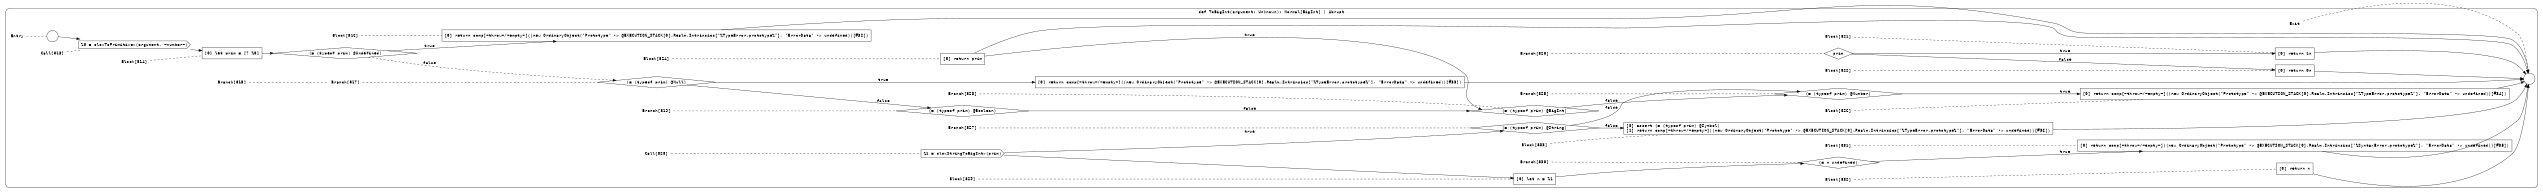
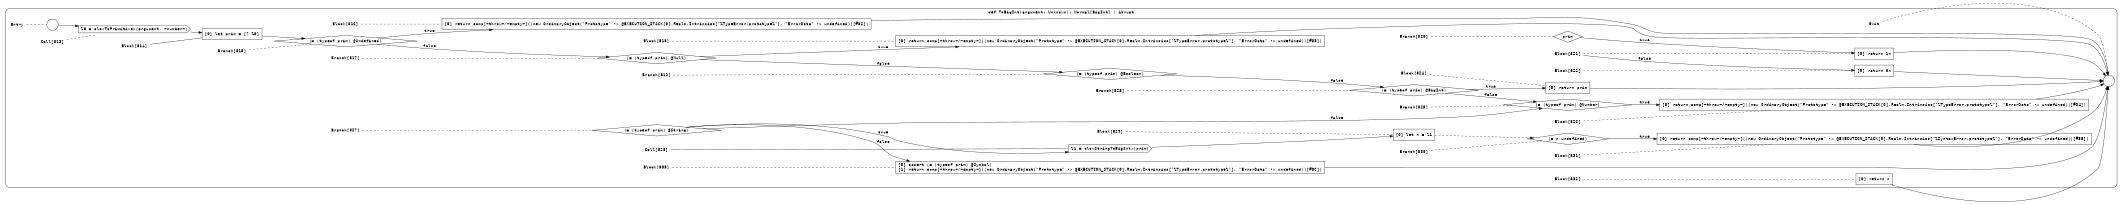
edge "[0] return prim" -> "(= (typeof prim) @BigInt)": reversed
node "Block[818]": added
edge "[0] let prim = [? %0]" -- "Block[814]": style dashed -> solid
edge "prim" -> "[0] return 0n": now "Block[821]" -> "[0] return 0n"
edge "(= (typeof prim) @Undefined)" -> "(= (typeof prim) @Null)": style dashed -> solid
edge "Branch[815]" -- "Branch[817]": now "Branch[815]" -- "(= (typeof prim) @Undefined)"
edge "%1 = clo<StringToBigInt>(prim)" -> "(= (typeof prim) @String)": reversed
edge "Call[828]" -- "%1 = clo<StringToBigInt>(prim)": style dashed -> solid
edge "[0] let n = %1" -> "(= n undefined)": style solid -> dashed
